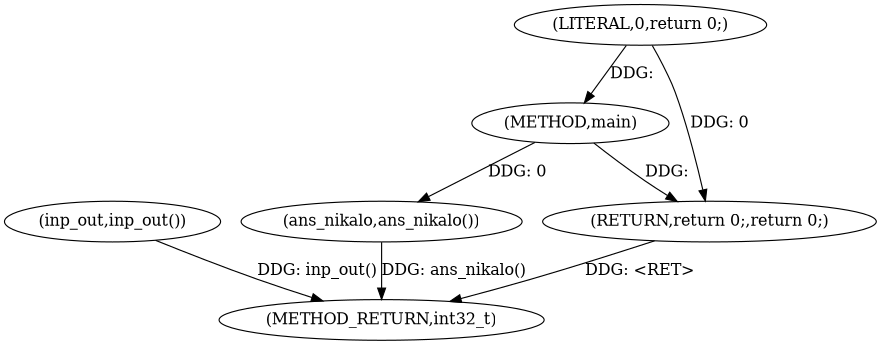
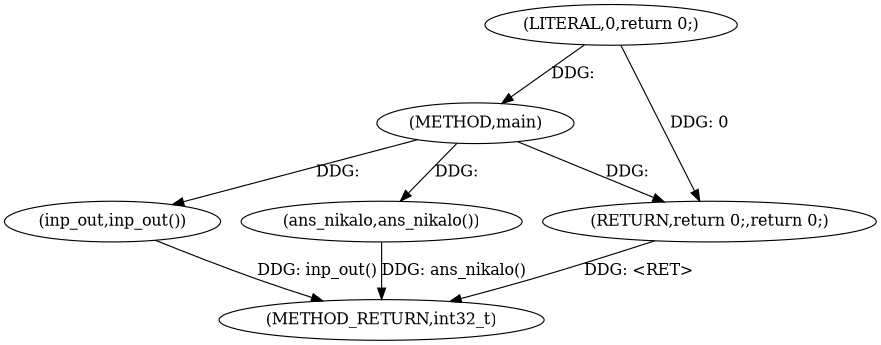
edge "(METHOD,main)" -> "(inp_out,inp_out())": added, label "DDG:"
edge "(METHOD,main)" -> "(ans_nikalo,ans_nikalo())": label "DDG: 0" -> "DDG: "
